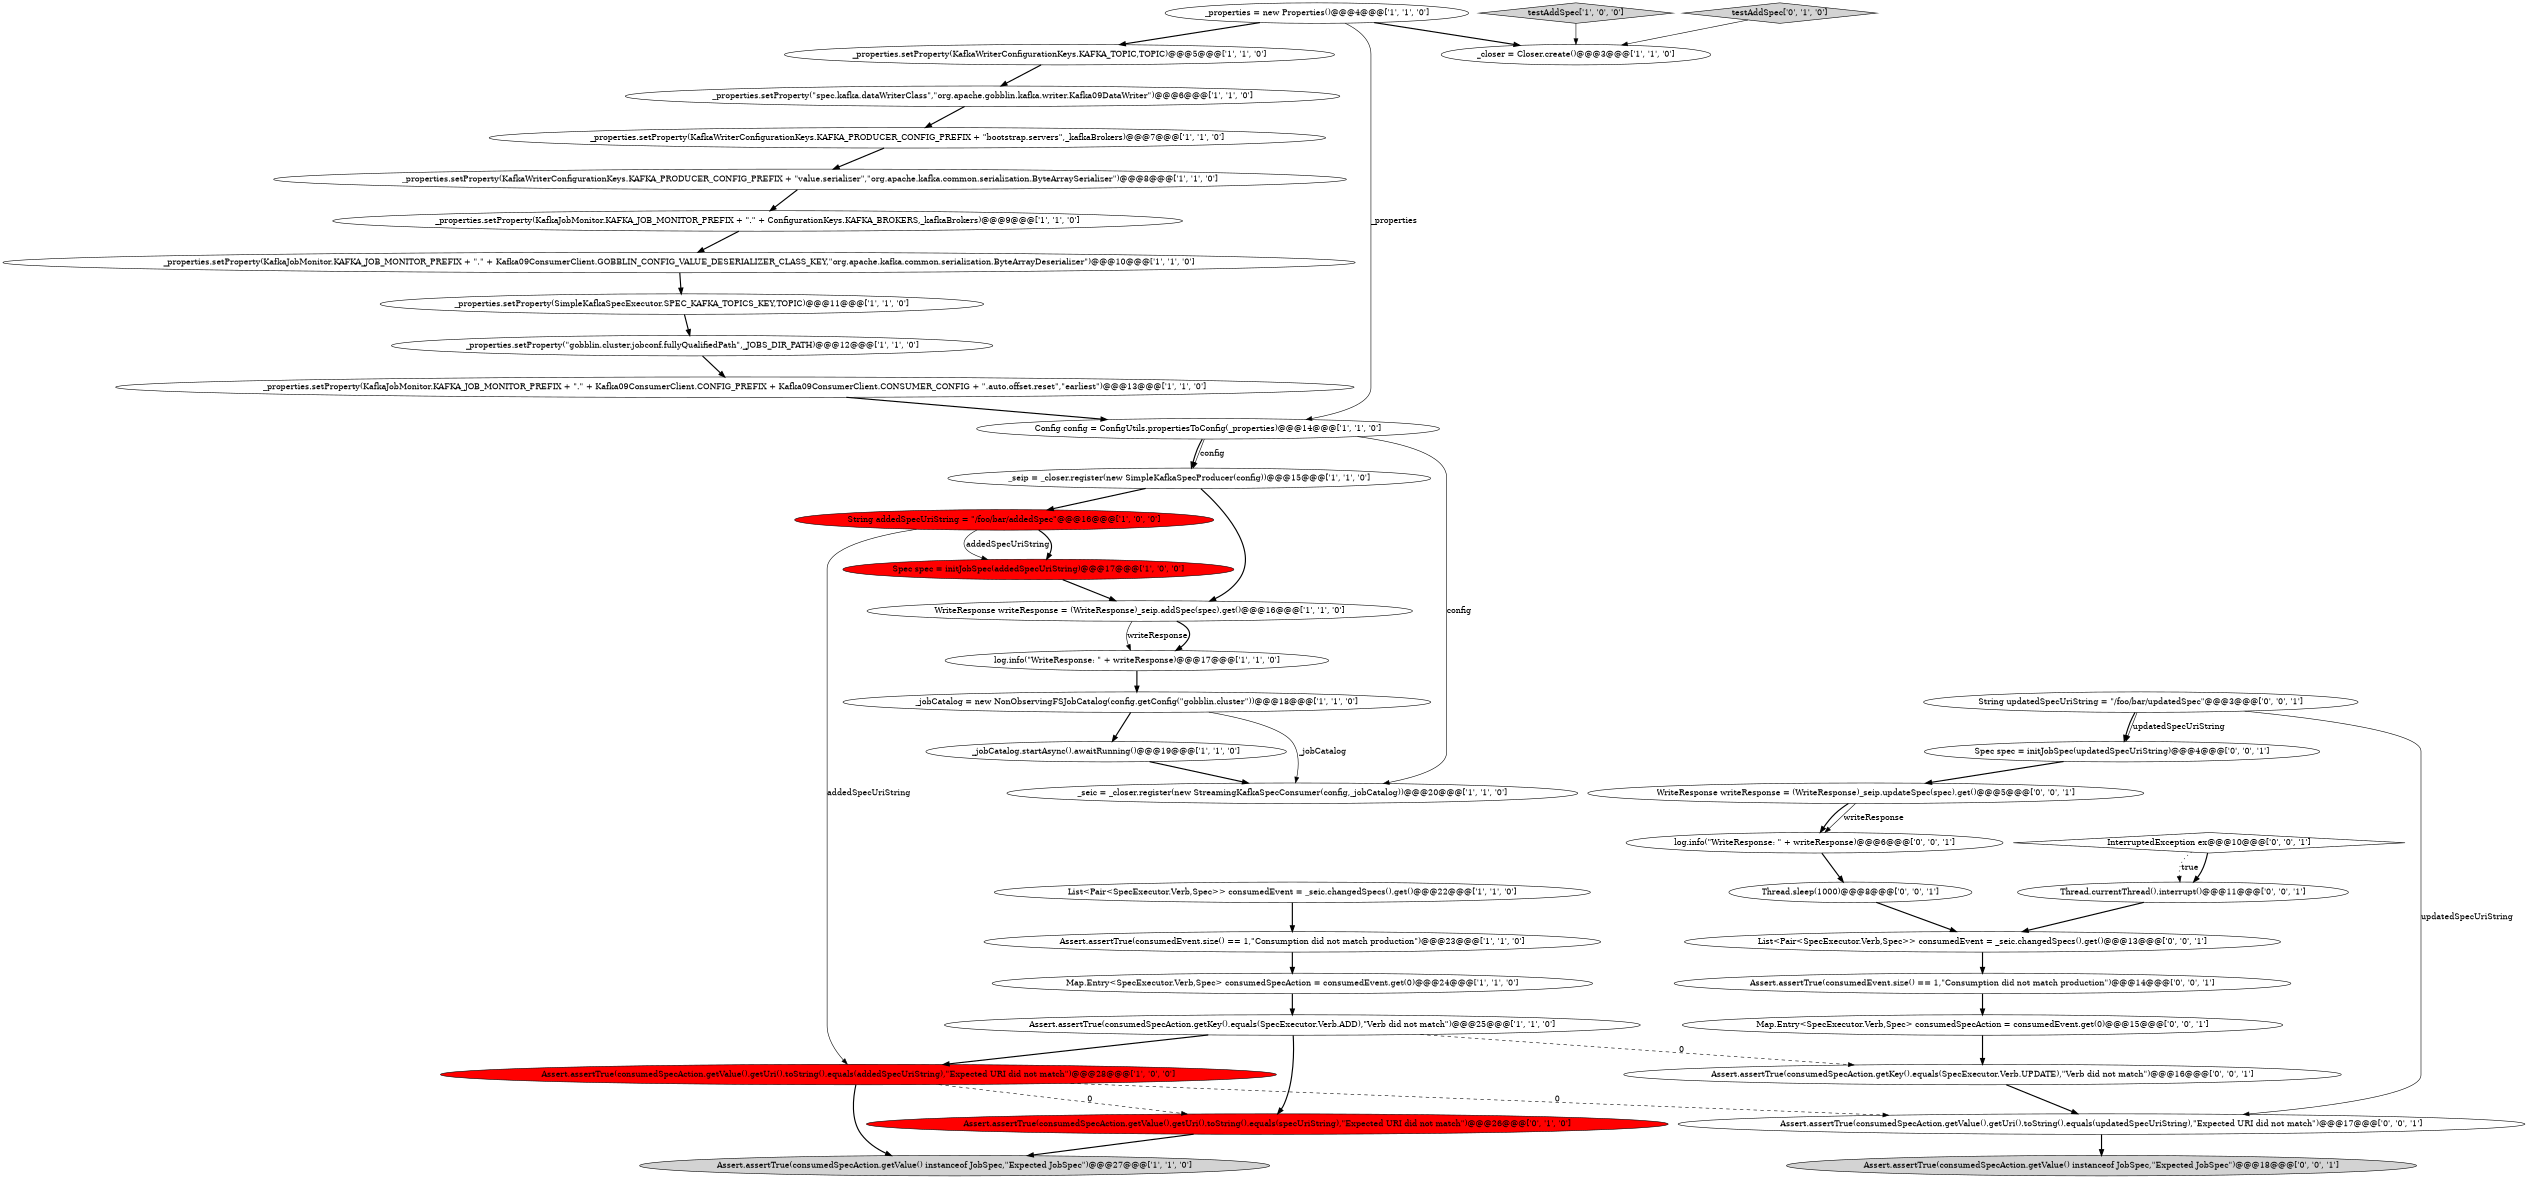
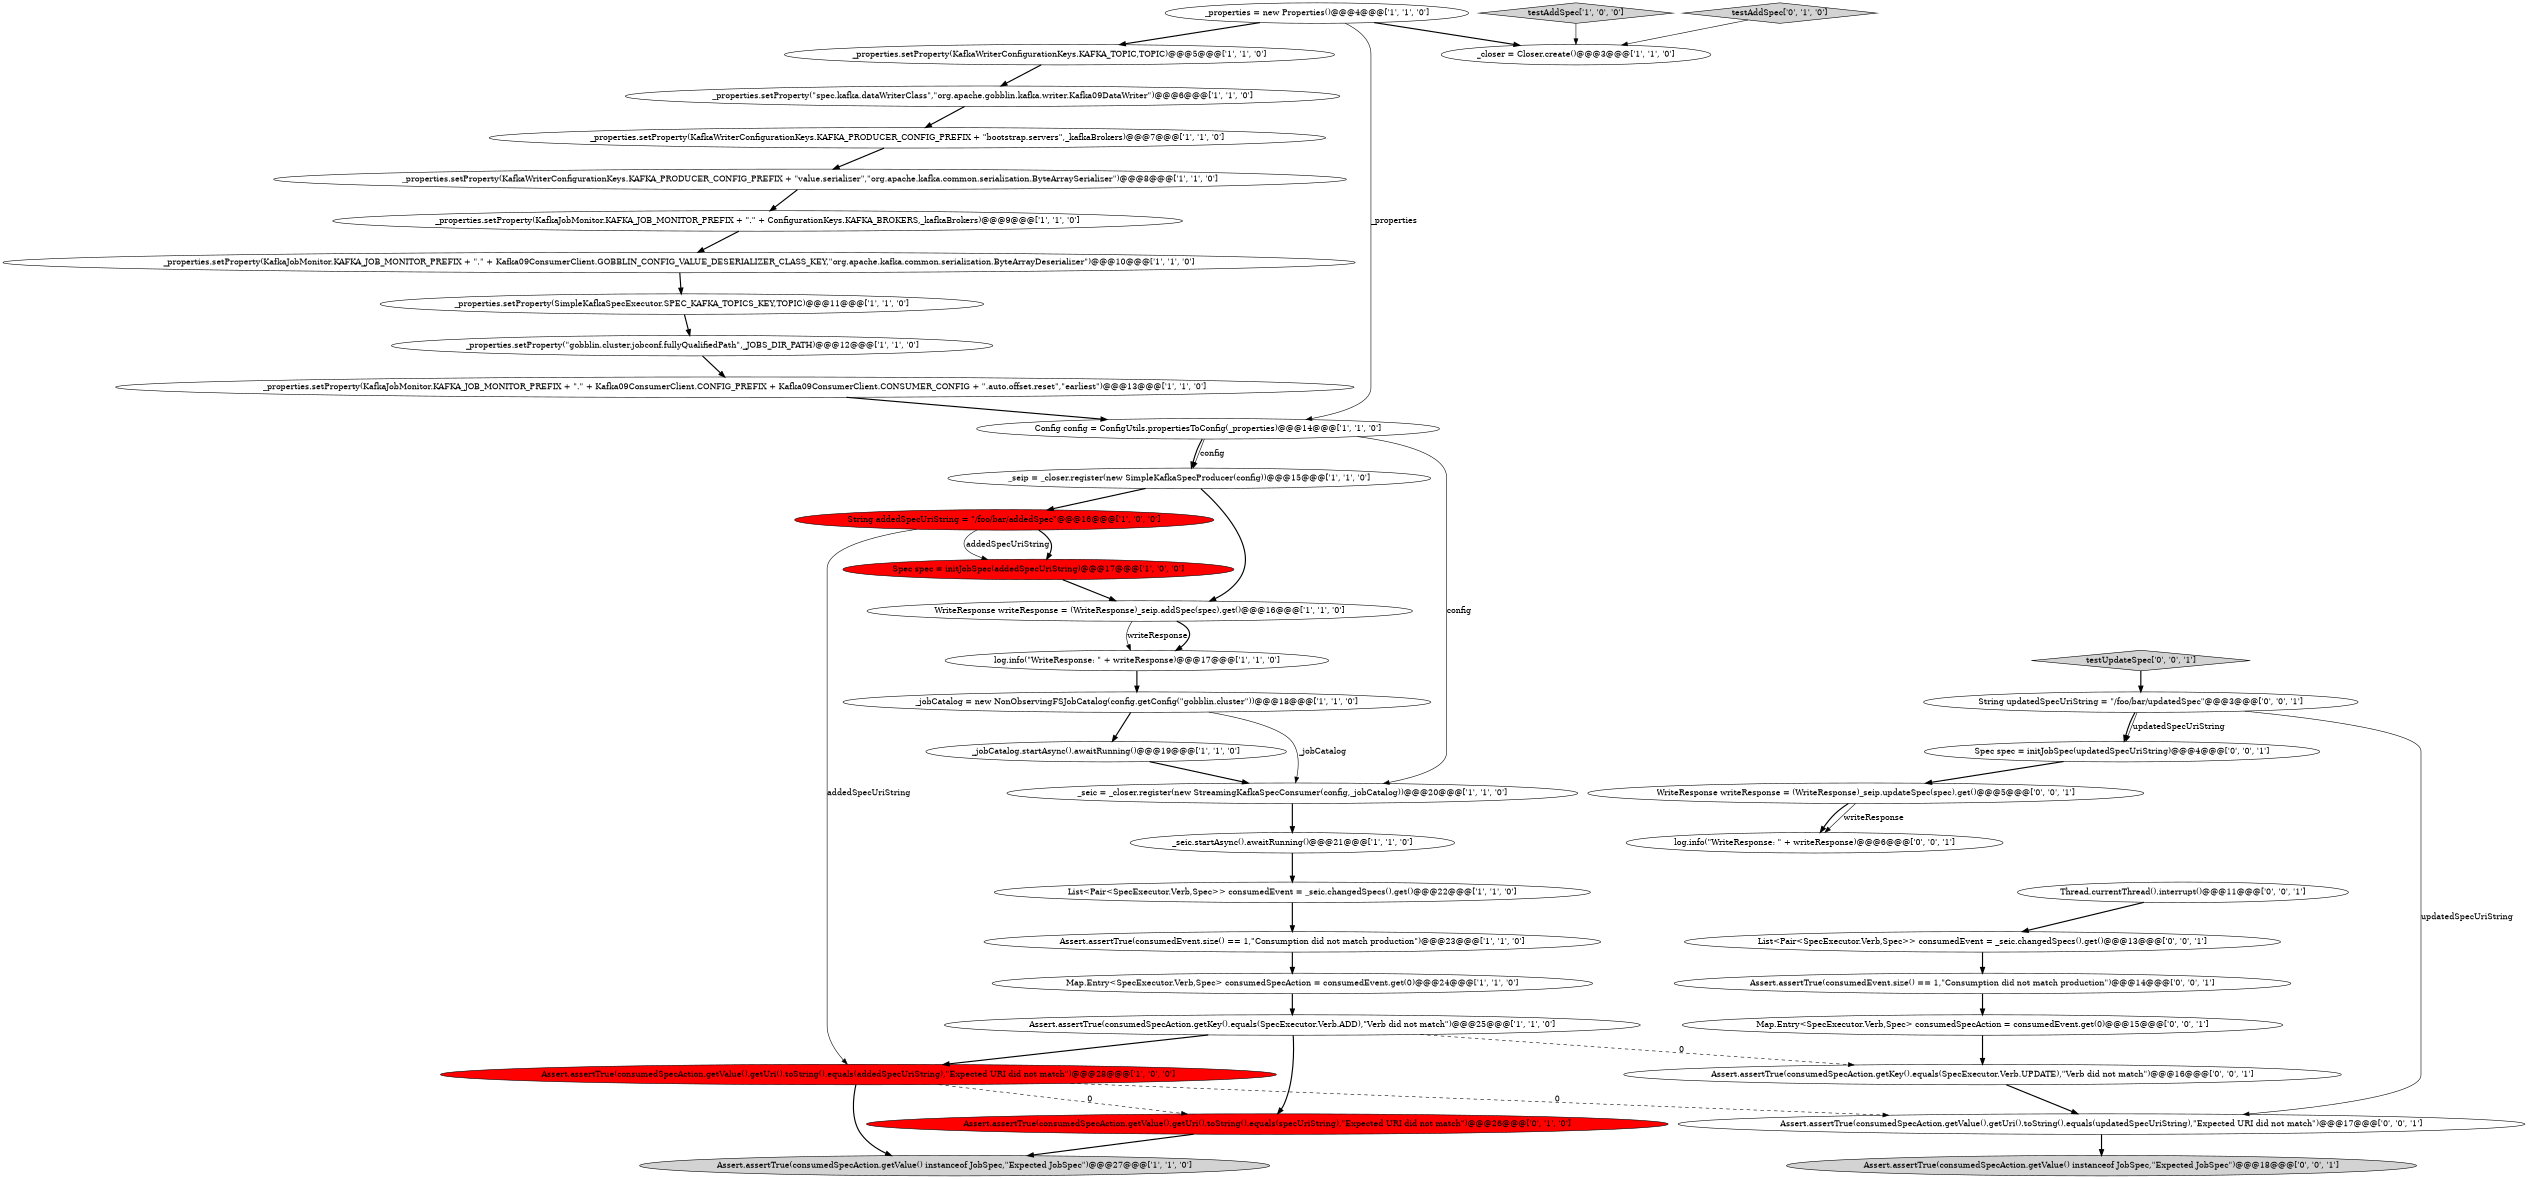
node "testUpdateSpec['0', '0', '1']": added
node "_seic.startAsync().awaitRunning()@@@21@@@['1', '1', '0']": added
node "InterruptedException ex@@@10@@@['0', '0', '1']": removed
node "Thread.sleep(1000)@@@8@@@['0', '0', '1']": removed
